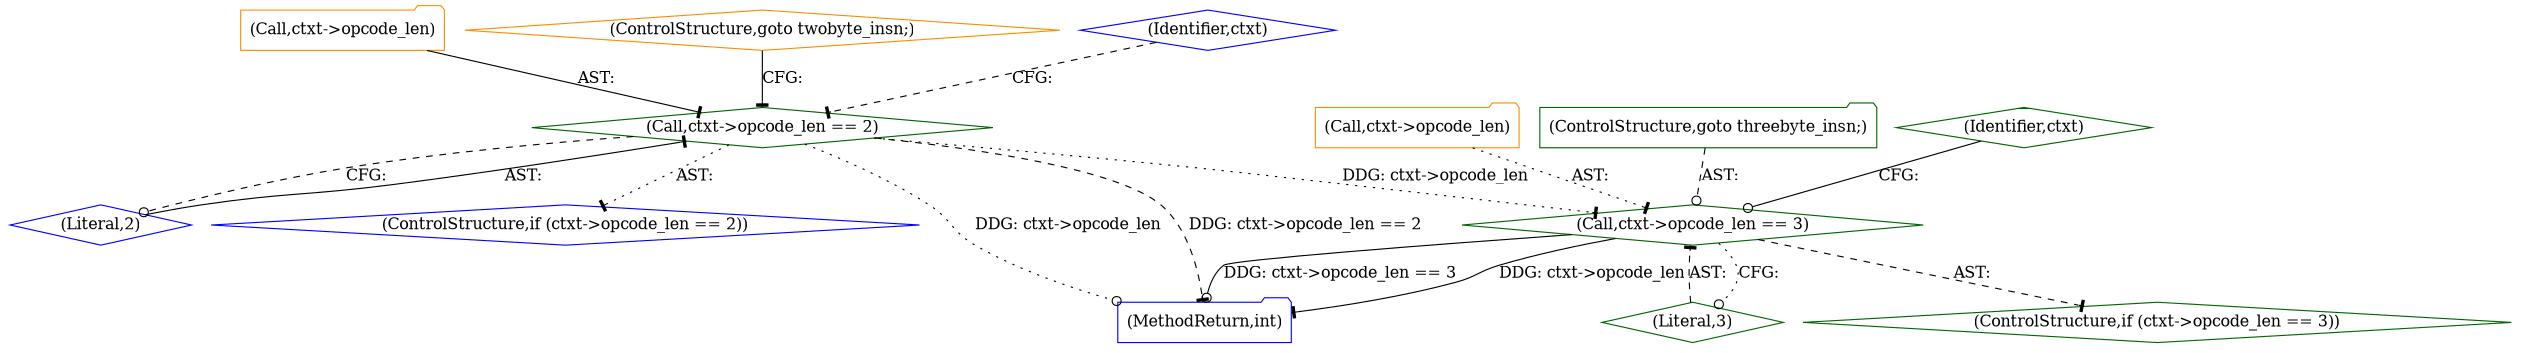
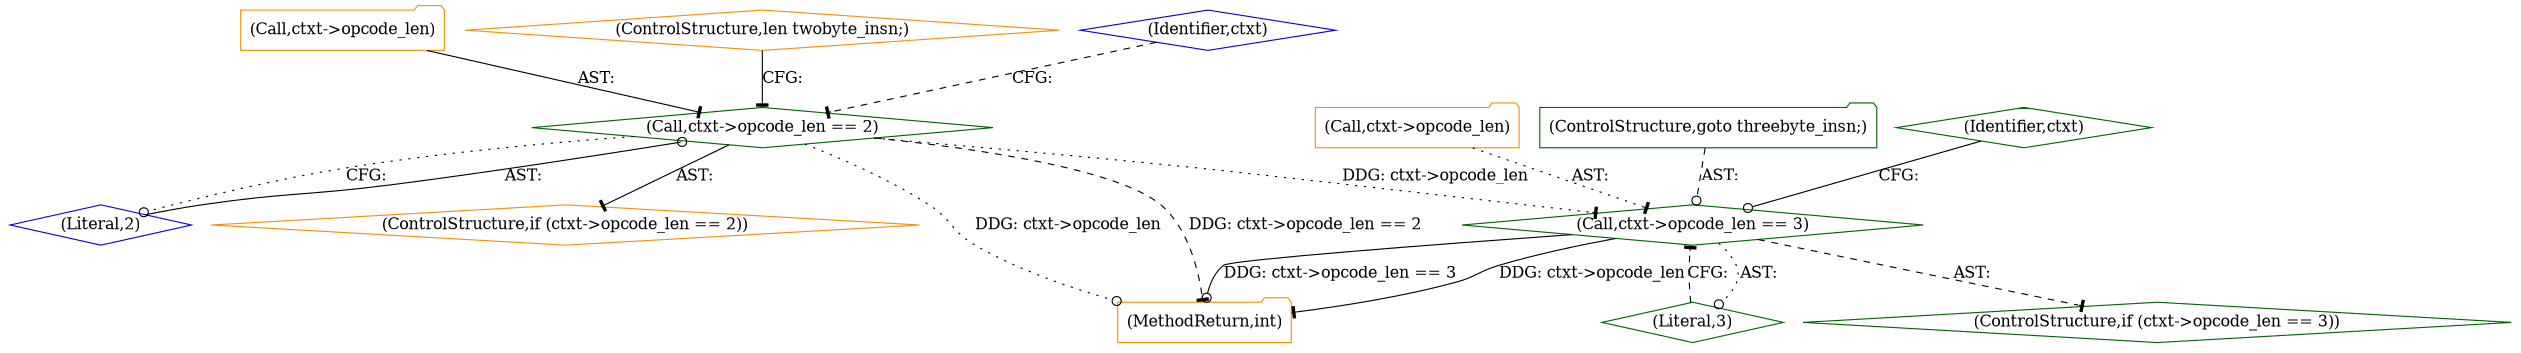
node "(ControlStructure,goto twobyte_insn;)": label "(ControlStructure,goto twobyte_insn;)" -> "(ControlStructure,len twobyte_insn;)"
edge "(Call,ctxt->opcode_len == 2)" -> "(Literal,2)": style dashed -> dotted
edge "(Call,ctxt->opcode_len == 2)" -> "(ControlStructure,if (ctxt->opcode_len == 2))": style dotted -> solid
edge "(Literal,2)" -> "(Call,ctxt->opcode_len == 2)": arrowhead tee -> odot
node "(ControlStructure,if (ctxt->opcode_len == 2))": color blue -> darkorange
edge "(Literal,3)" -> "(Call,ctxt->opcode_len == 3)": label "AST: " -> "CFG: "
edge "(Call,ctxt->opcode_len == 3)" -> "(Literal,3)": label "CFG: " -> "AST: "
node "(MethodReturn,int)": color blue -> darkorange
